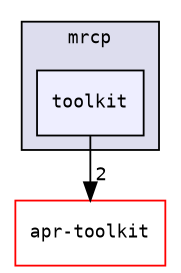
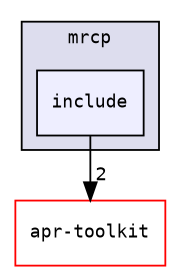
node "toolkit": label "toolkit" -> "include"
